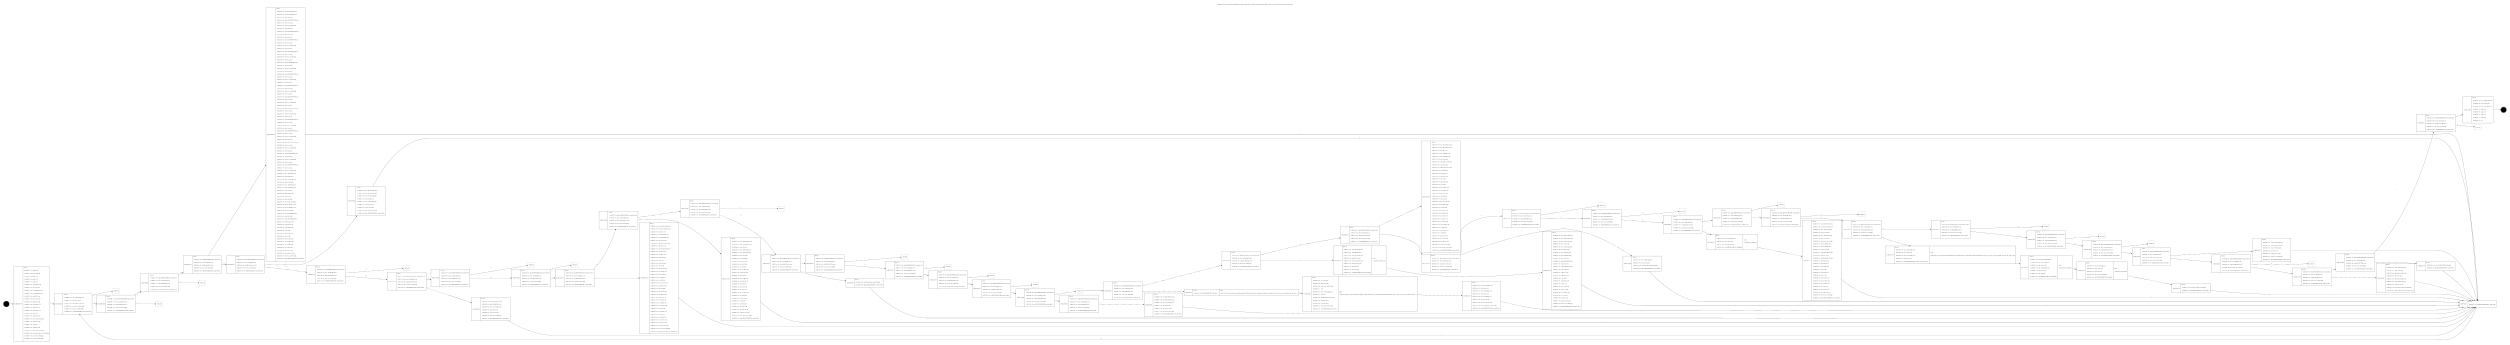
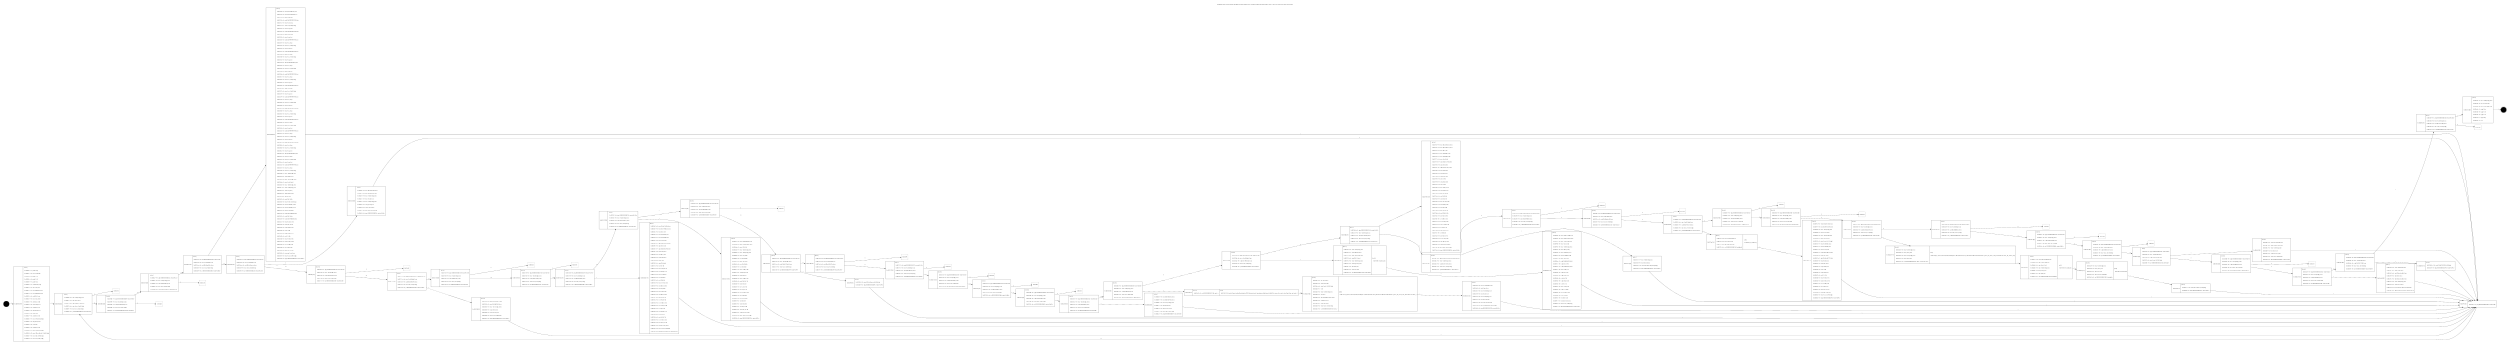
edge "0x402d26" -> "0x402283 [28]": now "0x402267 [28]" -> "0x402283 [28]"
